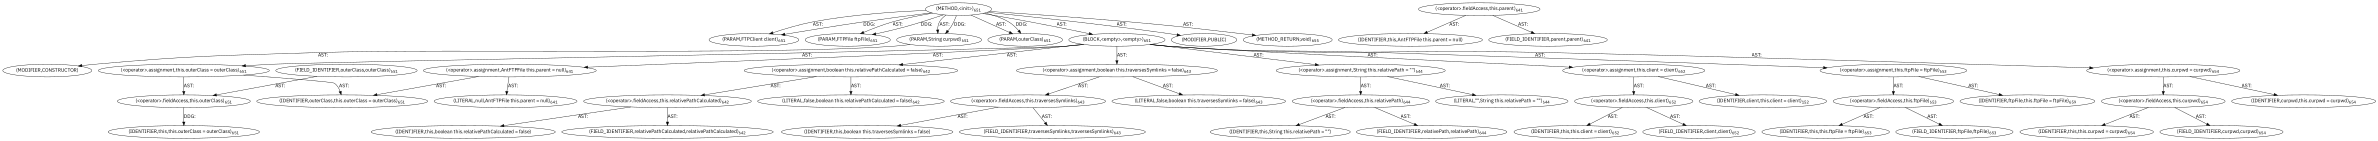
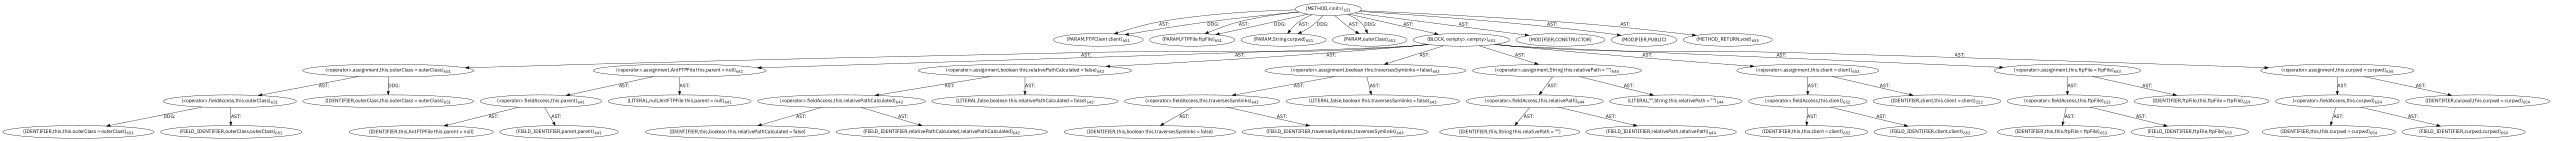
edge "(PARAM,String curpwd)" -> "(MODIFIER,CONSTRUCTOR)": now "(METHOD,<init>)" -> "(MODIFIER,CONSTRUCTOR)"
edge "(FIELD_IDENTIFIER,outerClass,outerClass)" -> "(<operator>.fieldAccess,this.outerClass)": reversed
edge "(<operator>.assignment,this.outerClass = outerClass)" -> "(IDENTIFIER,outerClass,this.outerClass = outerClass)": label "AST: " -> "DDG: "
edge "(<operator>.assignment,AntFTPFile this.parent = null)" -> "(IDENTIFIER,outerClass,this.outerClass = outerClass)": now "(<operator>.assignment,AntFTPFile this.parent = null)" -> "(<operator>.fieldAccess,this.parent)"
